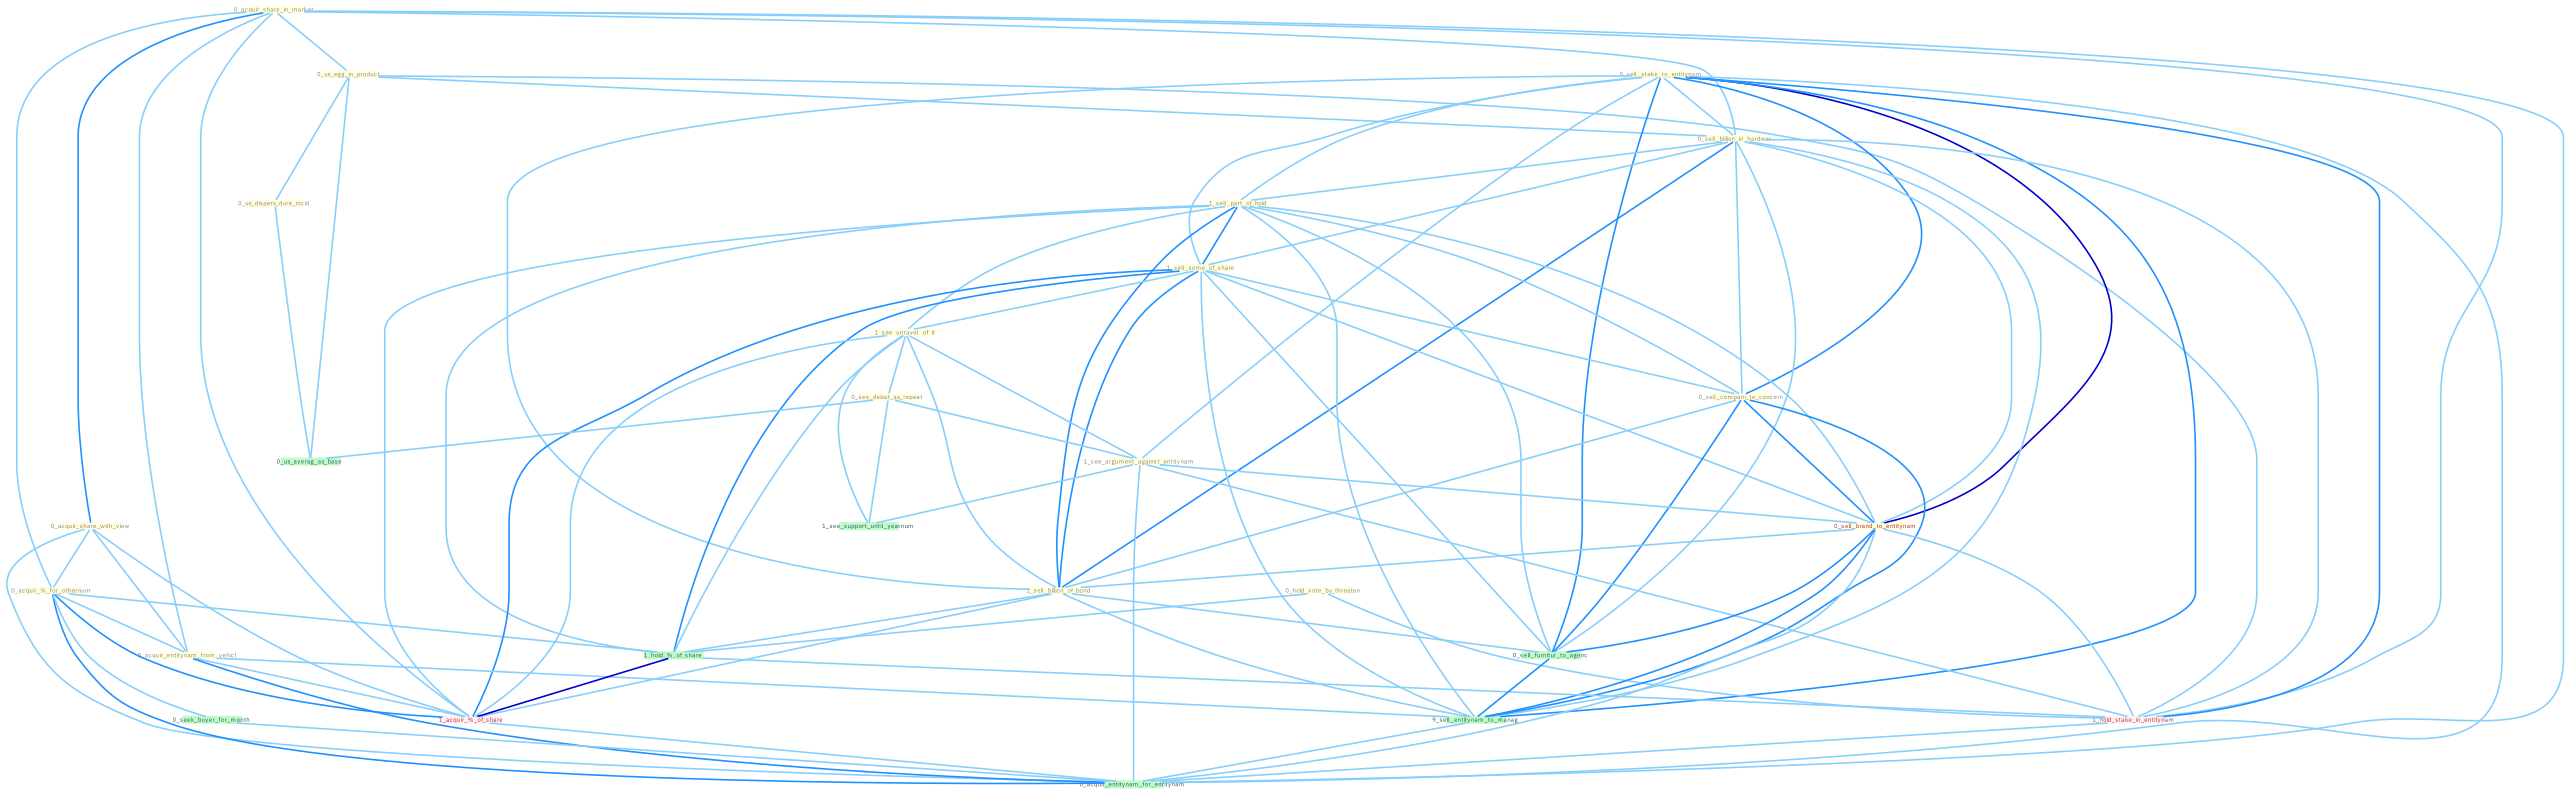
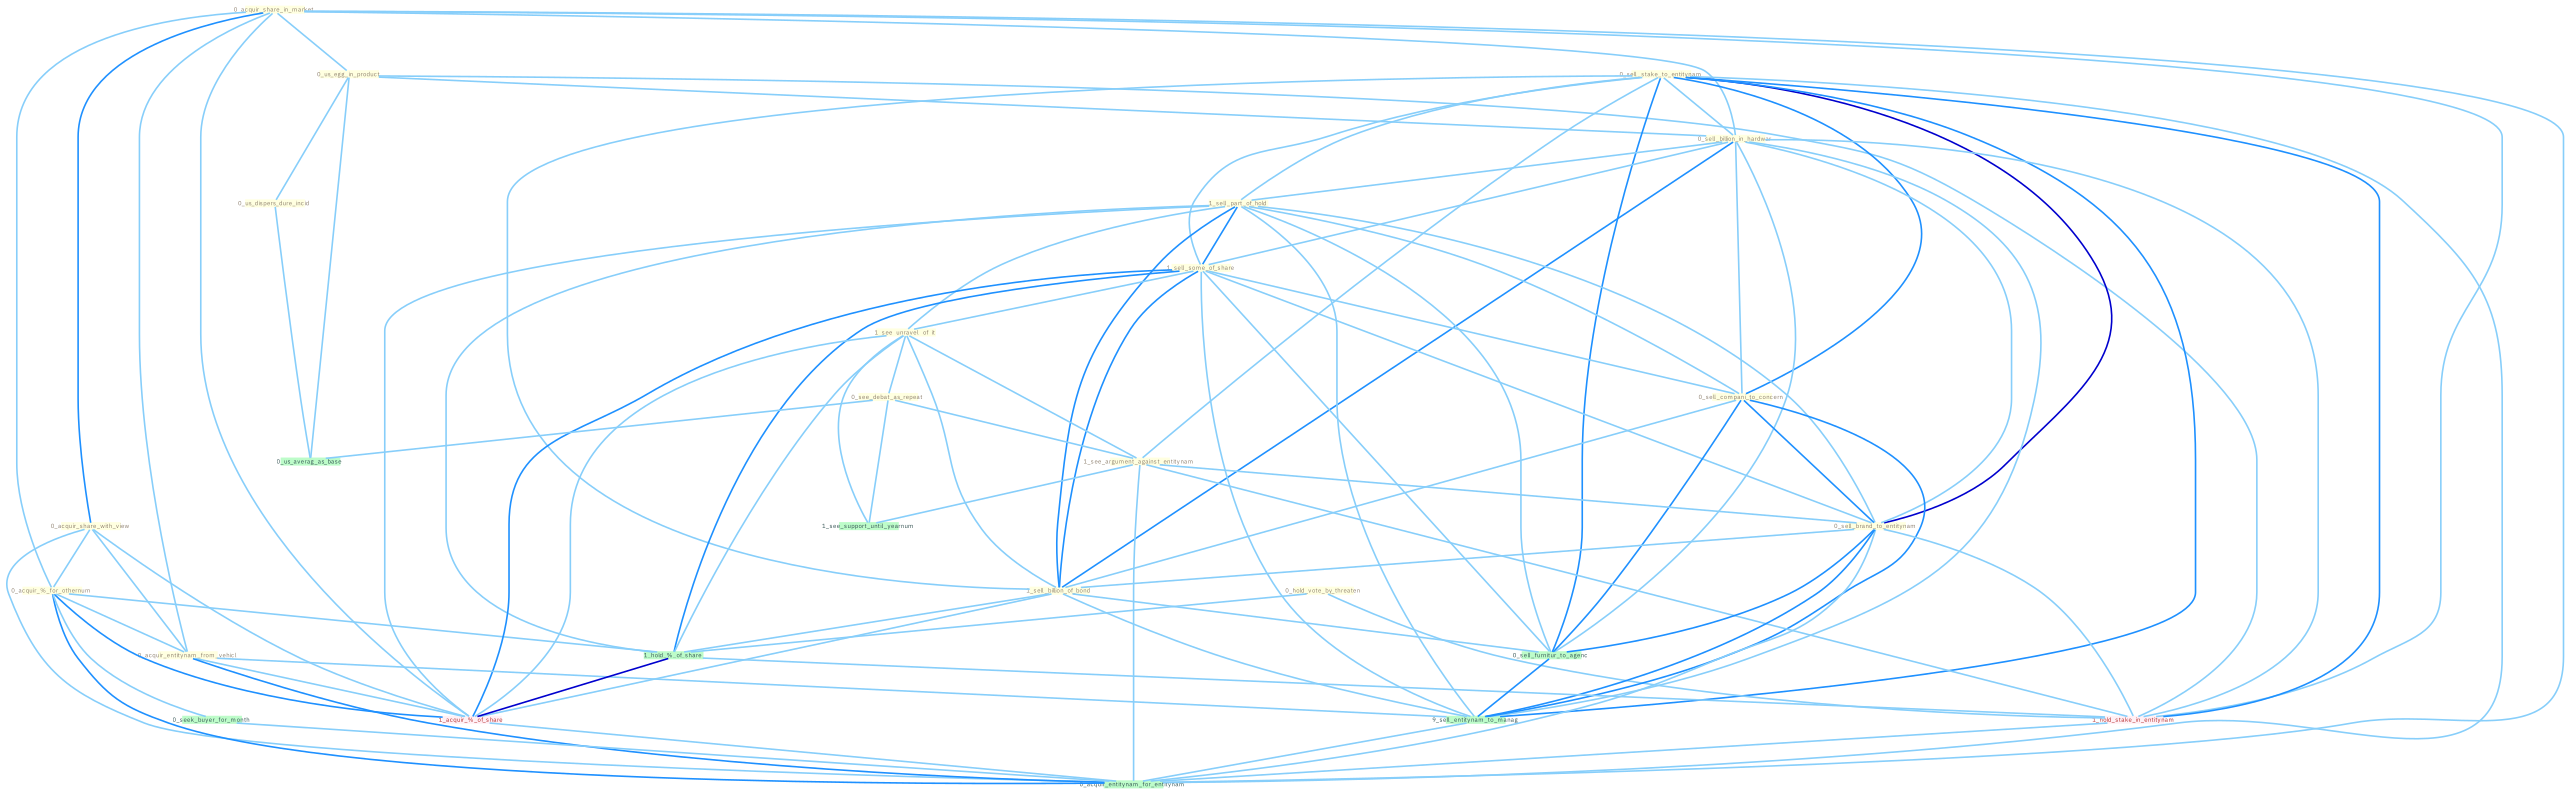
node "0_sell_brand_to_entitynam": fontcolor #b22222 -> #8b7d6b
